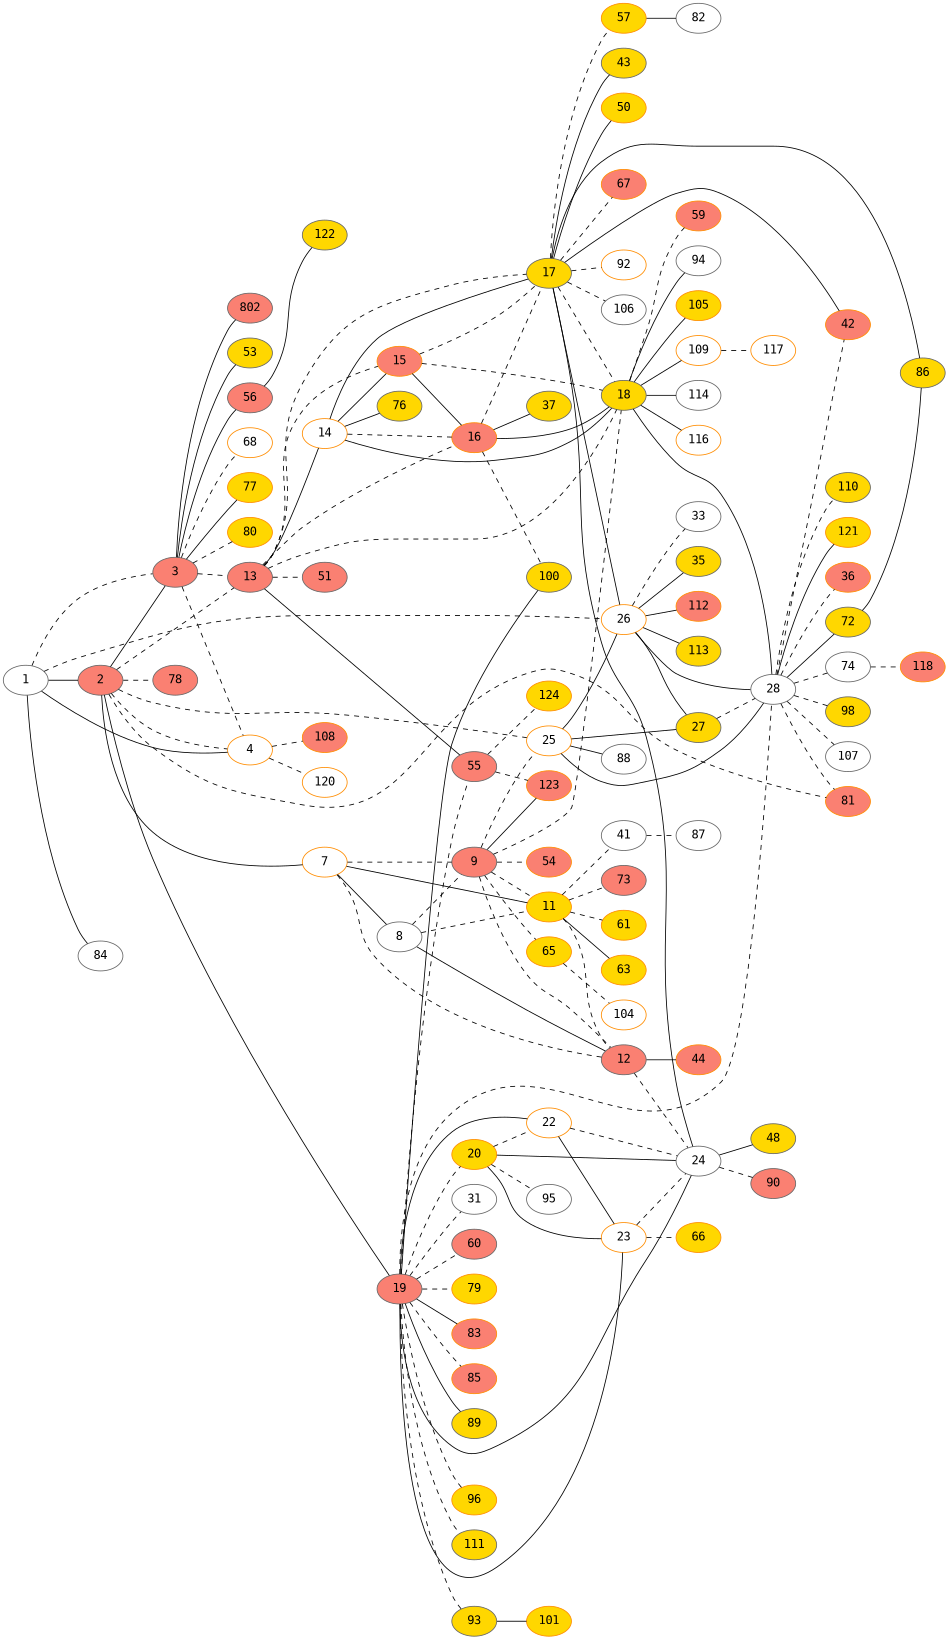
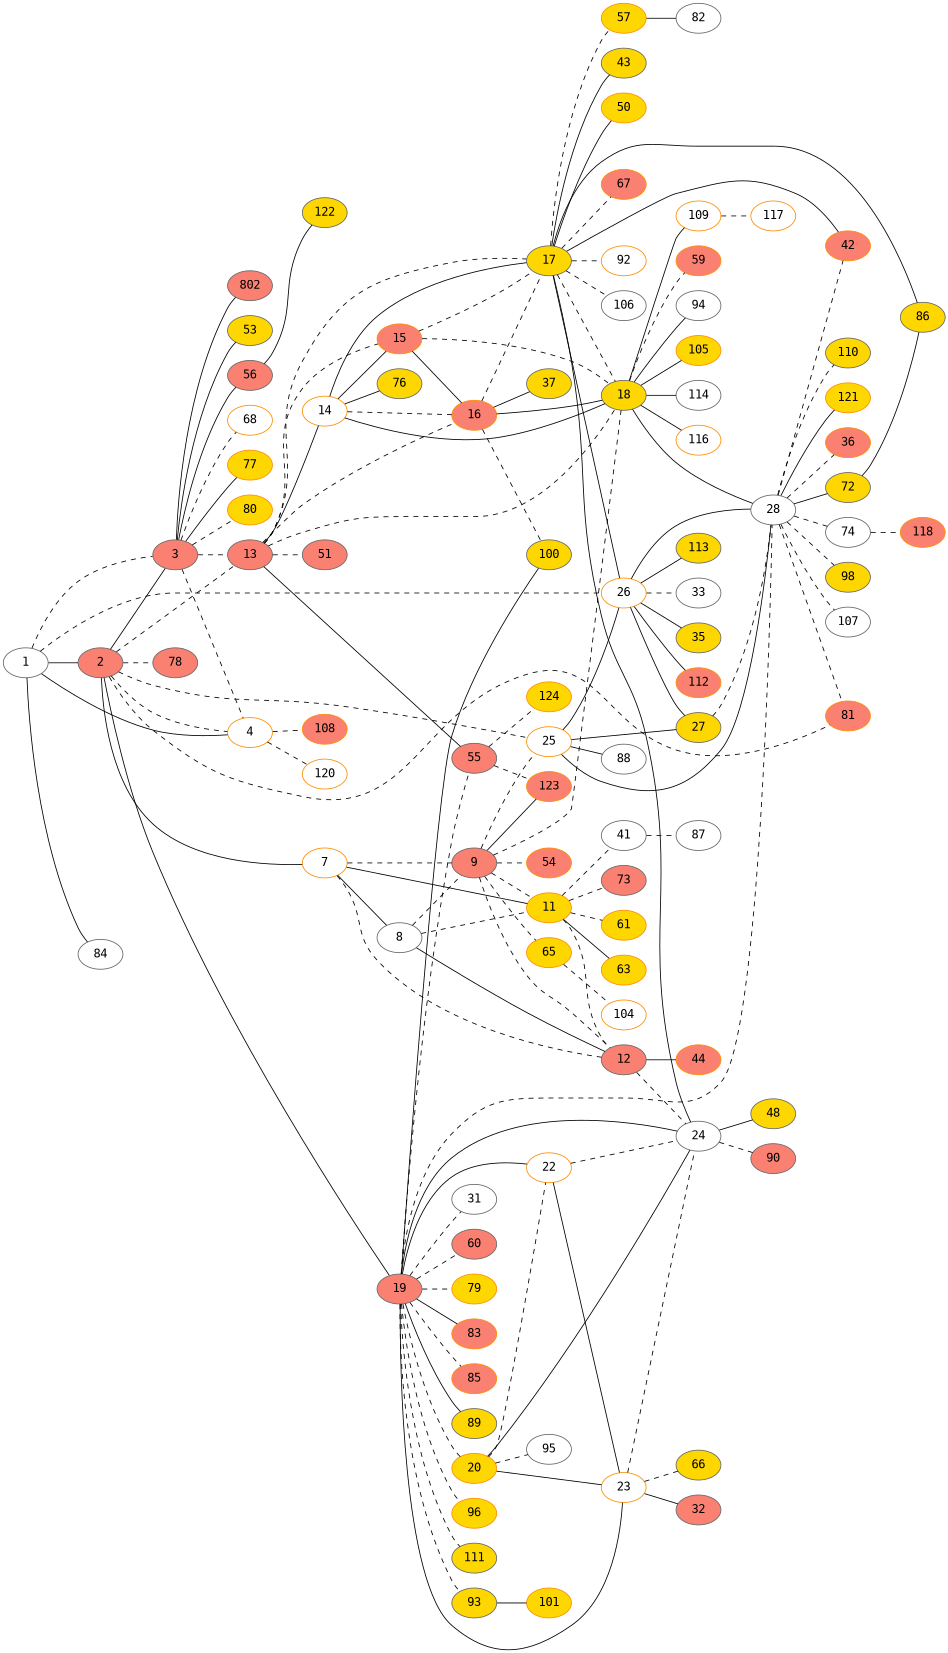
node "66": color darkorange -> gray40
node "32": added
